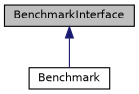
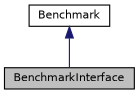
edge "Benchmark" -> "BenchmarkInterface": reversed
